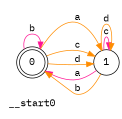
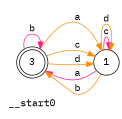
node "0": label "0" -> "3"
